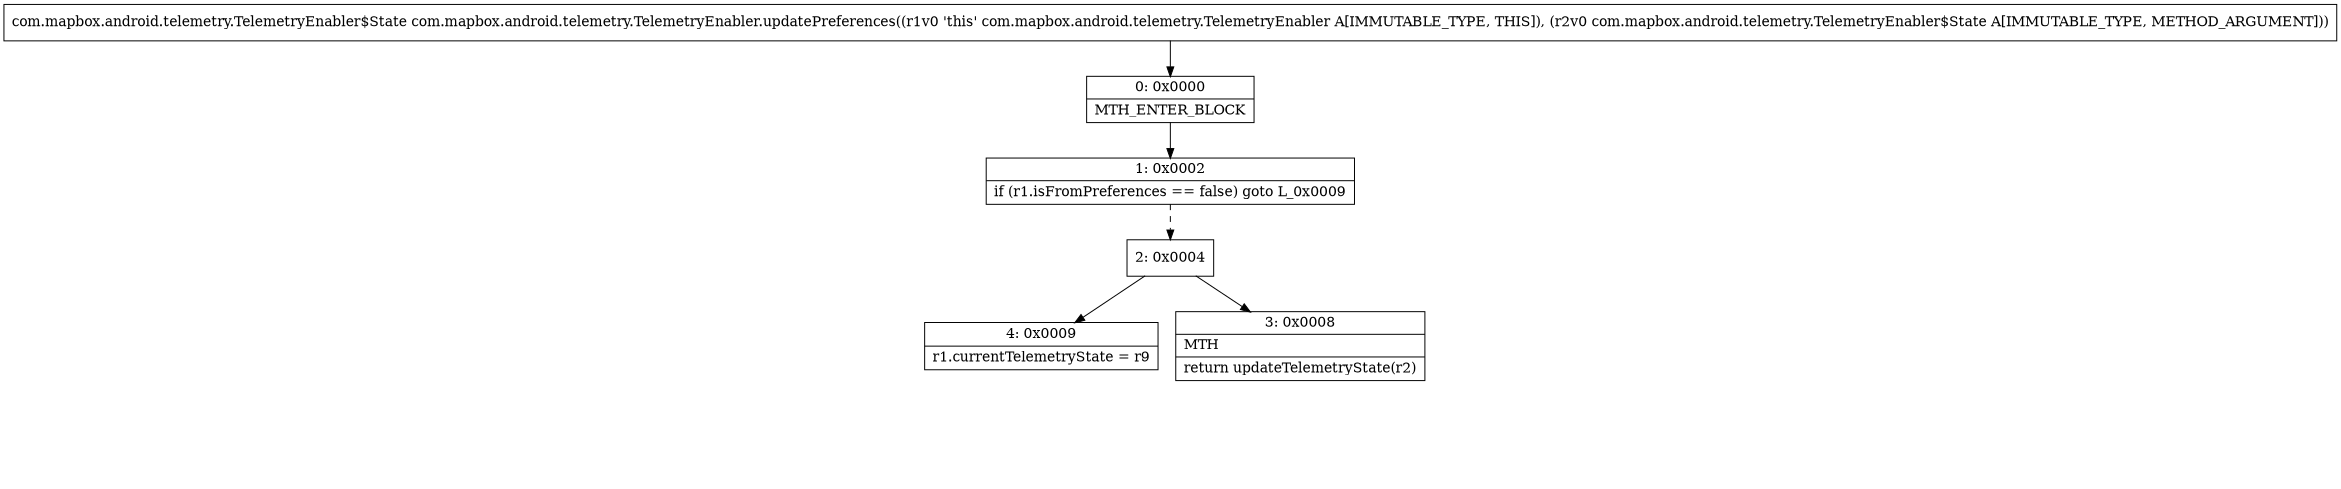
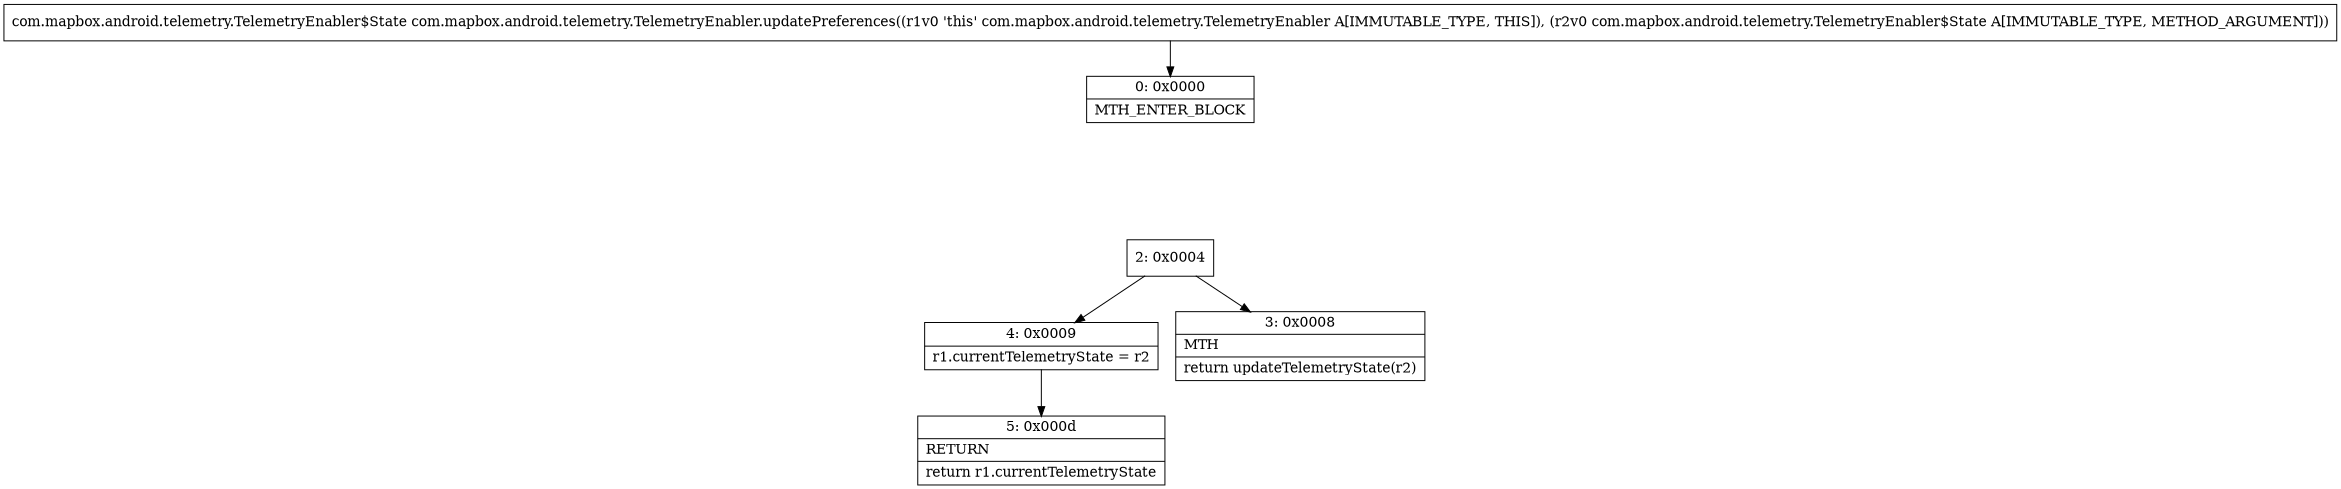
node "1: 0x0002": removed
node "4: 0x0009": text "r1.currentTelemetryState = r9" -> "r1.currentTelemetryState = r2"
node "5: 0x000d": added
